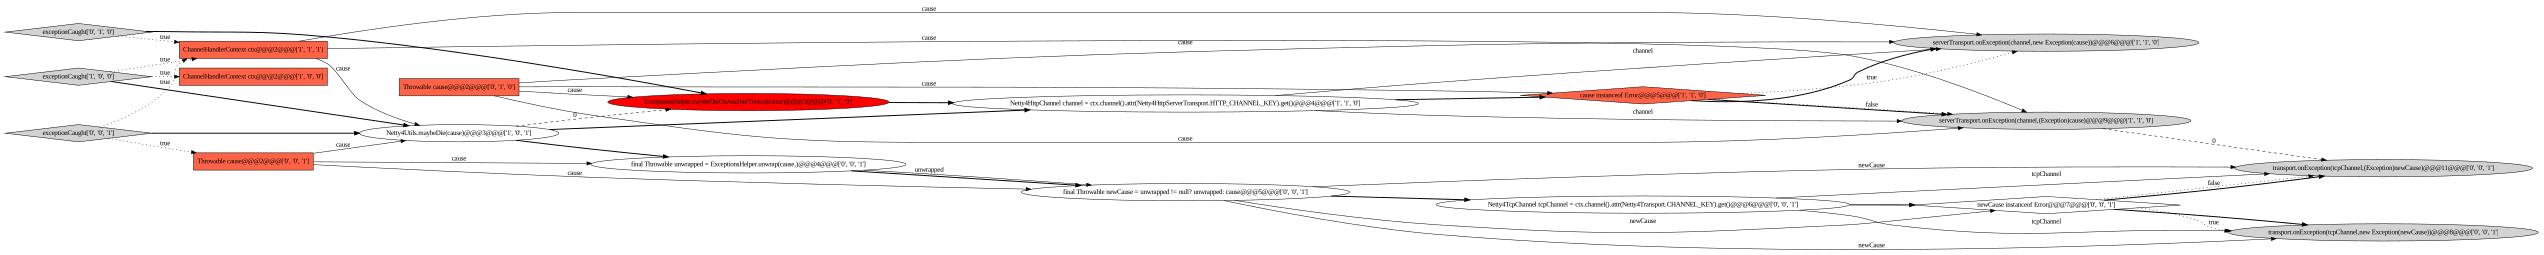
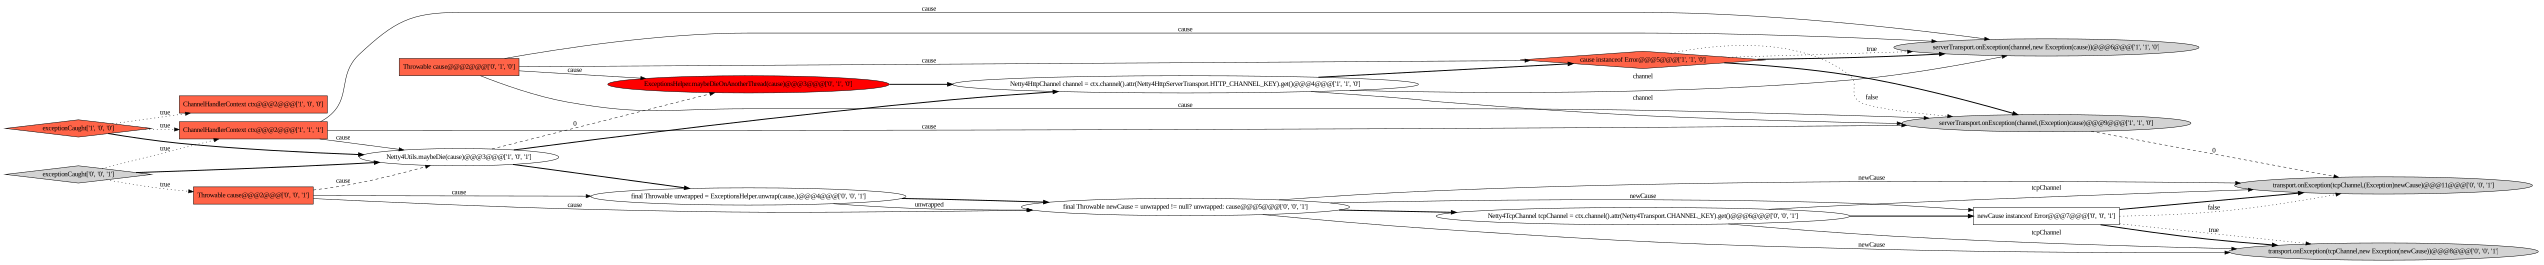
node "exceptionCaught['0', '1', '0']": removed
node "exceptionCaught['1', '0', '0']": fillcolor lightgray -> tomato
edge "Throwable cause@@@2@@@['0', '0', '1']" -> "Netty4Utils.maybeDie(cause)@@@3@@@['1', '0', '1']": style solid -> dashed
node "newCause instanceof Error@@@7@@@['0', '0', '1']": shape diamond -> box
